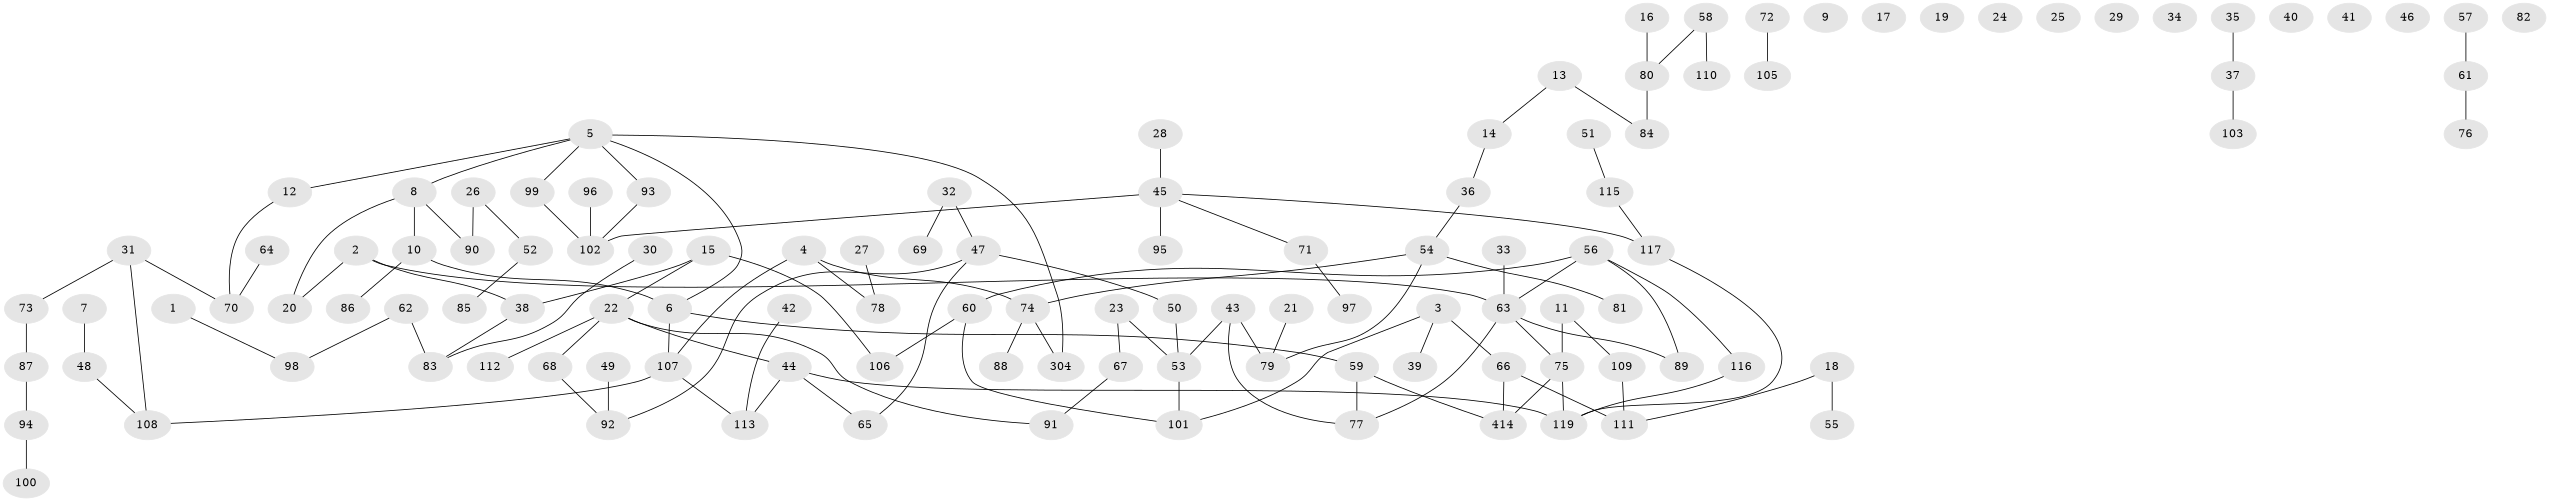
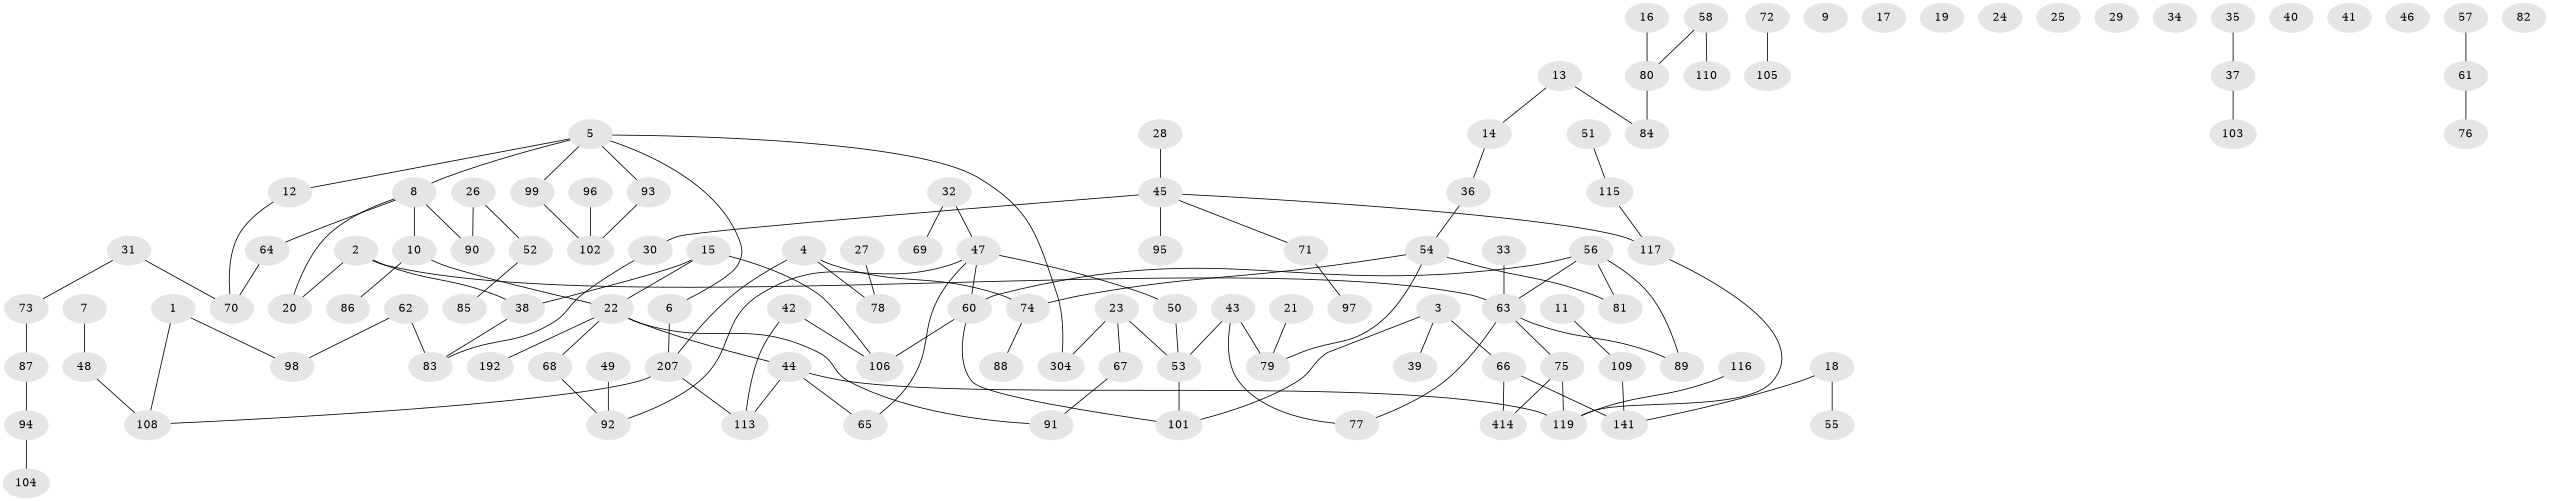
edge "45" -- "102": now "45" -- "30"
edge "8" -- "64": added
edge "10" -- "6": now "10" -- "22"
edge "47" -- "60": added
edge "56" -- "116": now "56" -- "81"
edge "31" -- "108": now "1" -- "108"
edge "42" -- "106": added
edge "11" -- "75": removed
edge "74" -- "304": now "23" -- "304"
node "112": label "112" -> "192"
node "107": label "107" -> "207"
node "59": removed
node "111": label "111" -> "141"
node "100": label "100" -> "104"
